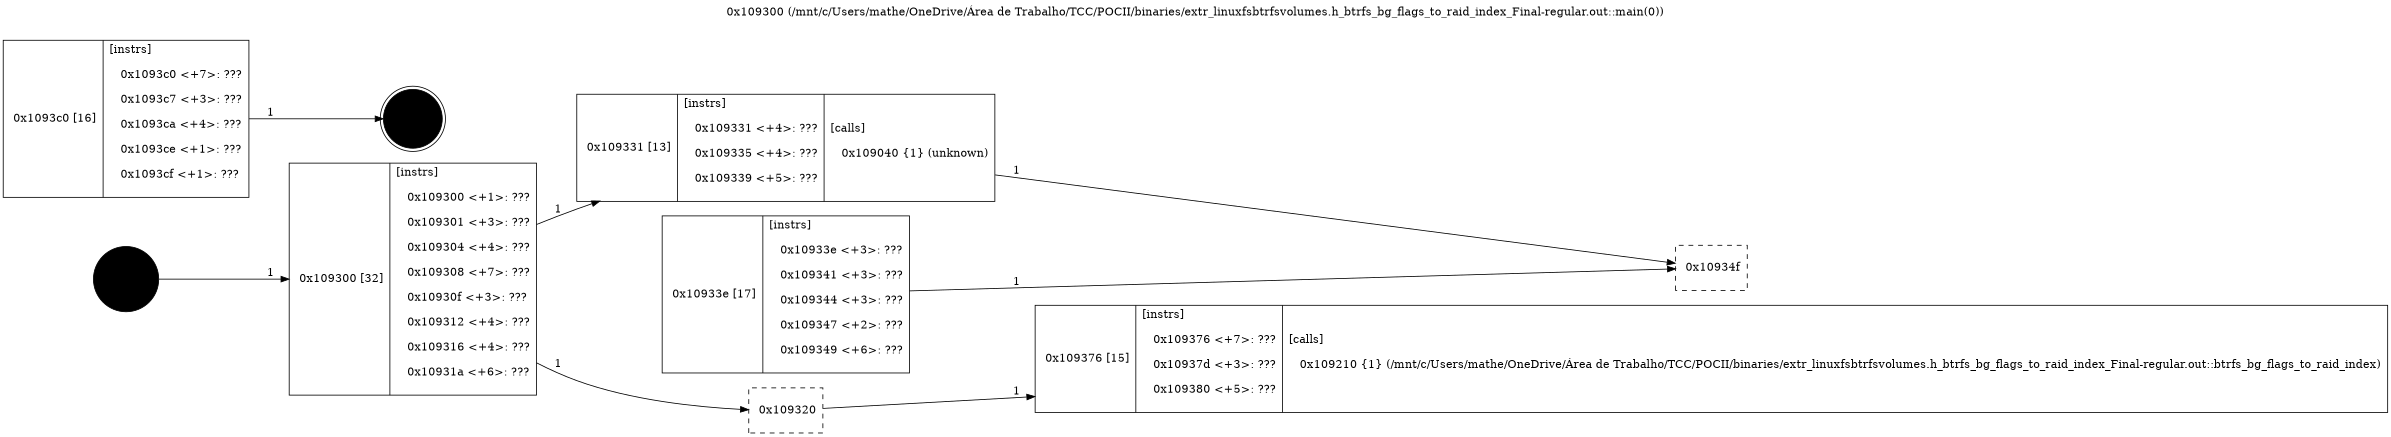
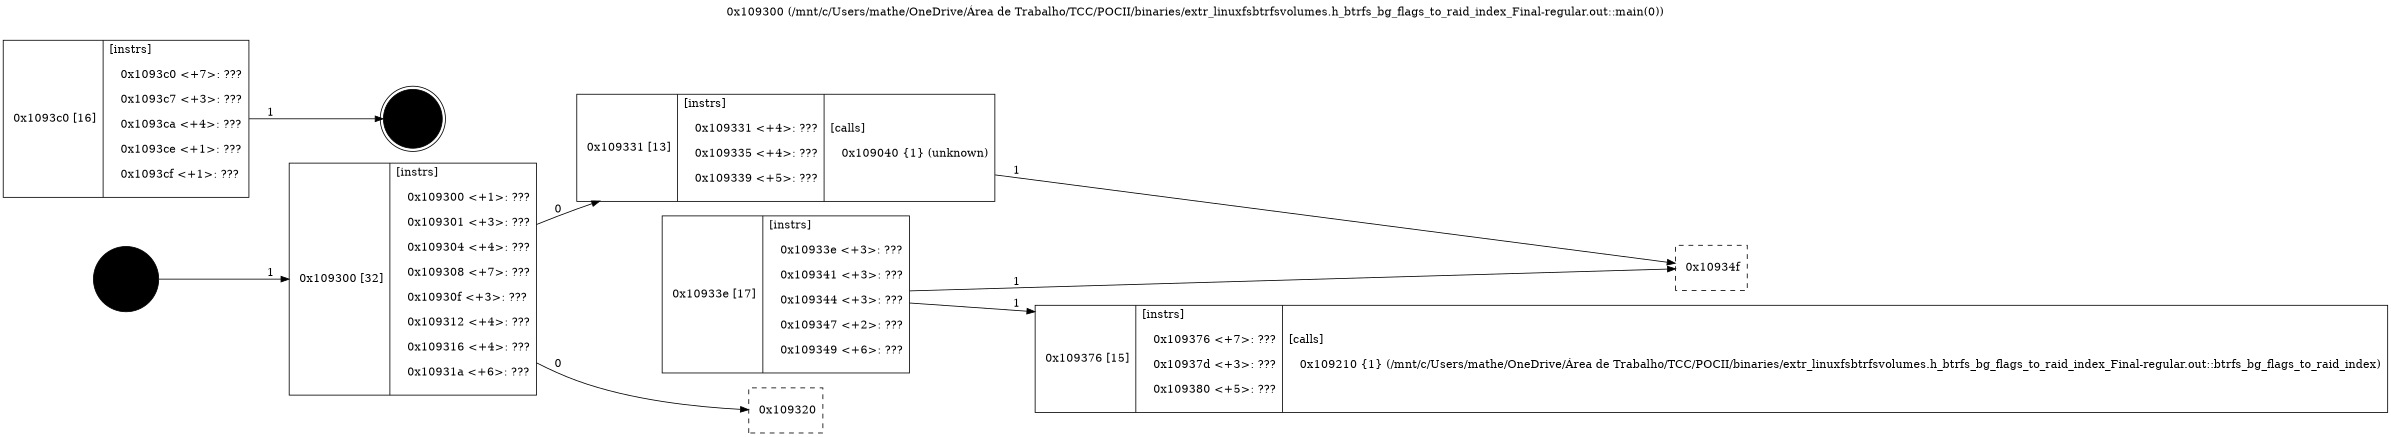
edge "0x109300 [32]" -> "0x109331 [13]": label " 1" -> " 0"
edge "0x109300 [32]" -> "0x109320": label " 1" -> " 0"
edge "0x109320" -> "0x109376 [15]": now "0x10933e [17]" -> "0x109376 [15]"
